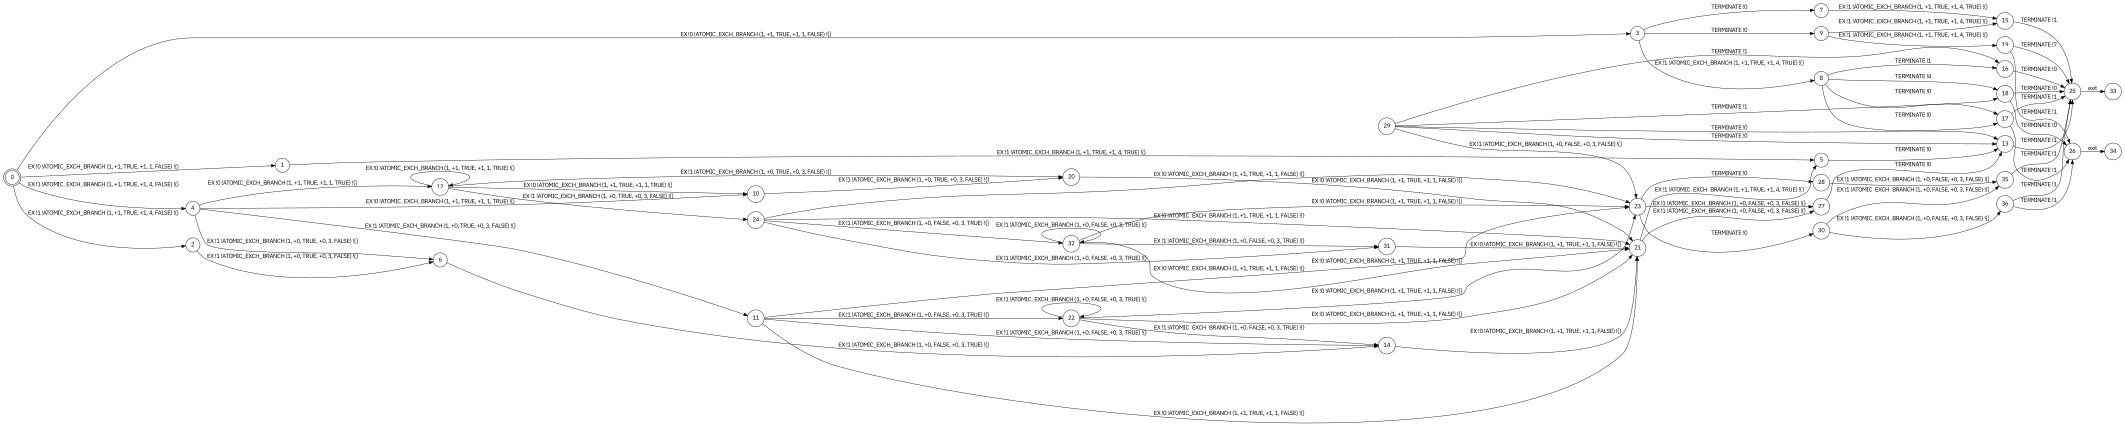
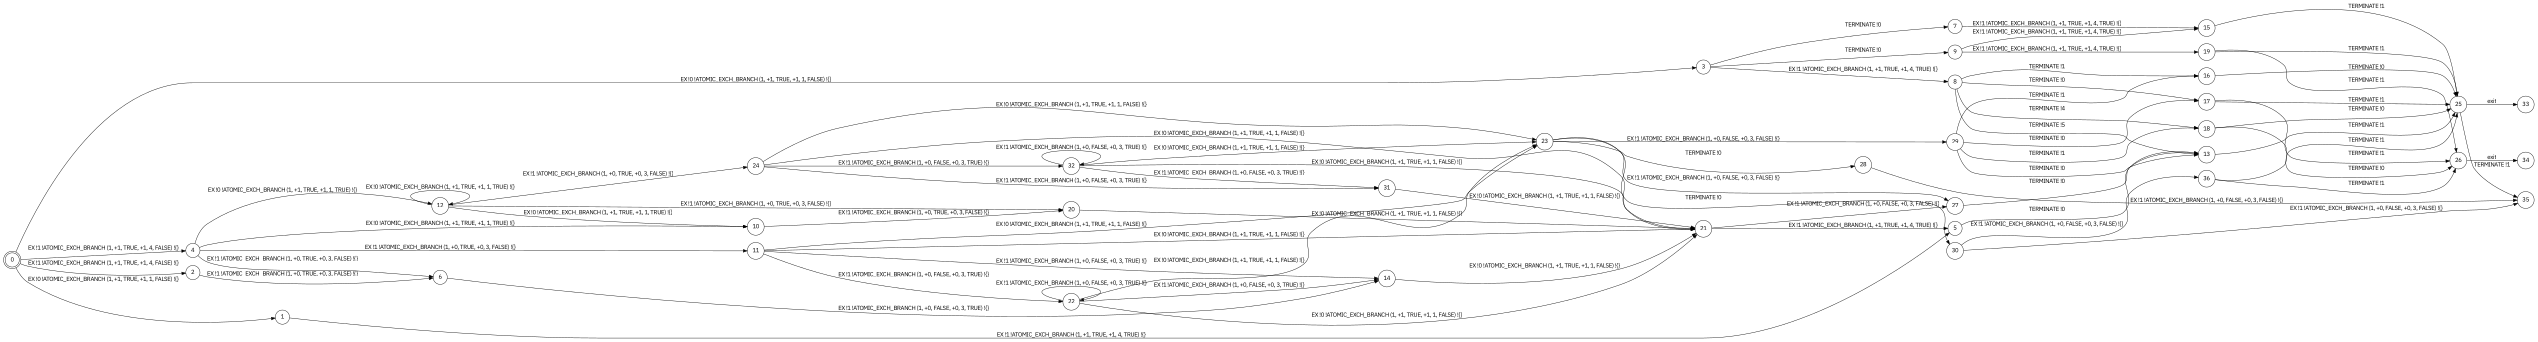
edge "19" -> "25": label "TERMINATE !7" -> "TERMINATE !1"
edge "8" -> "13": label "TERMINATE !0" -> "TERMINATE !5"
edge "29" -> "23": reversed
edge "35" -> "25": reversed
